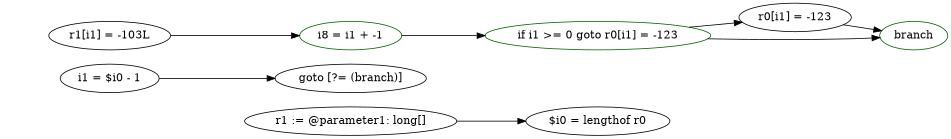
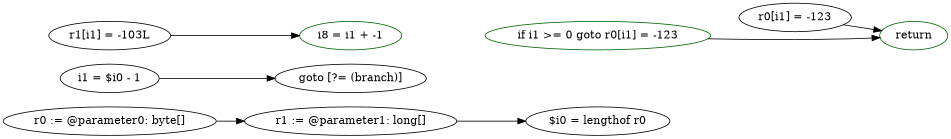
edge "if i1 >= 0 goto r0[i1] = -123" -> "r0[i1] = -123": removed
edge "i8 = i1 + -1" -> "if i1 >= 0 goto r0[i1] = -123": removed
node "branch": label "branch" -> "return"
node "r0 := @parameter0: byte[]": added
